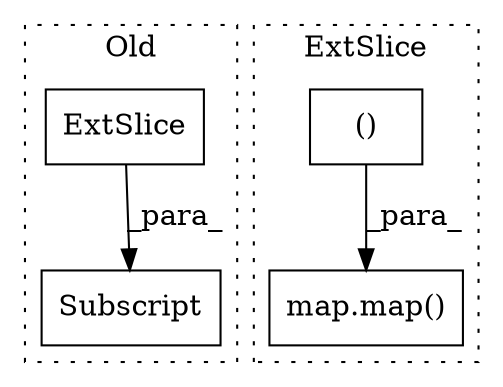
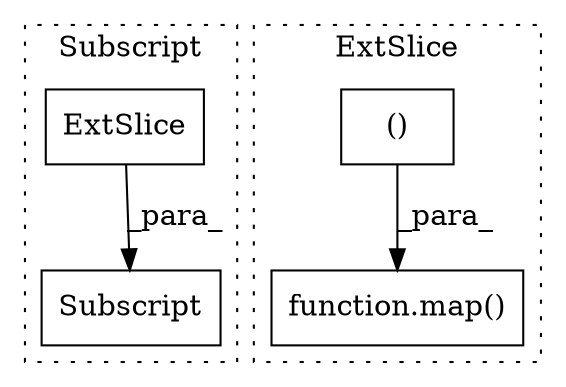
cluster "Old": label "Old" -> "Subscript"
node "map.map()": label "map.map()" -> "function.map()"
